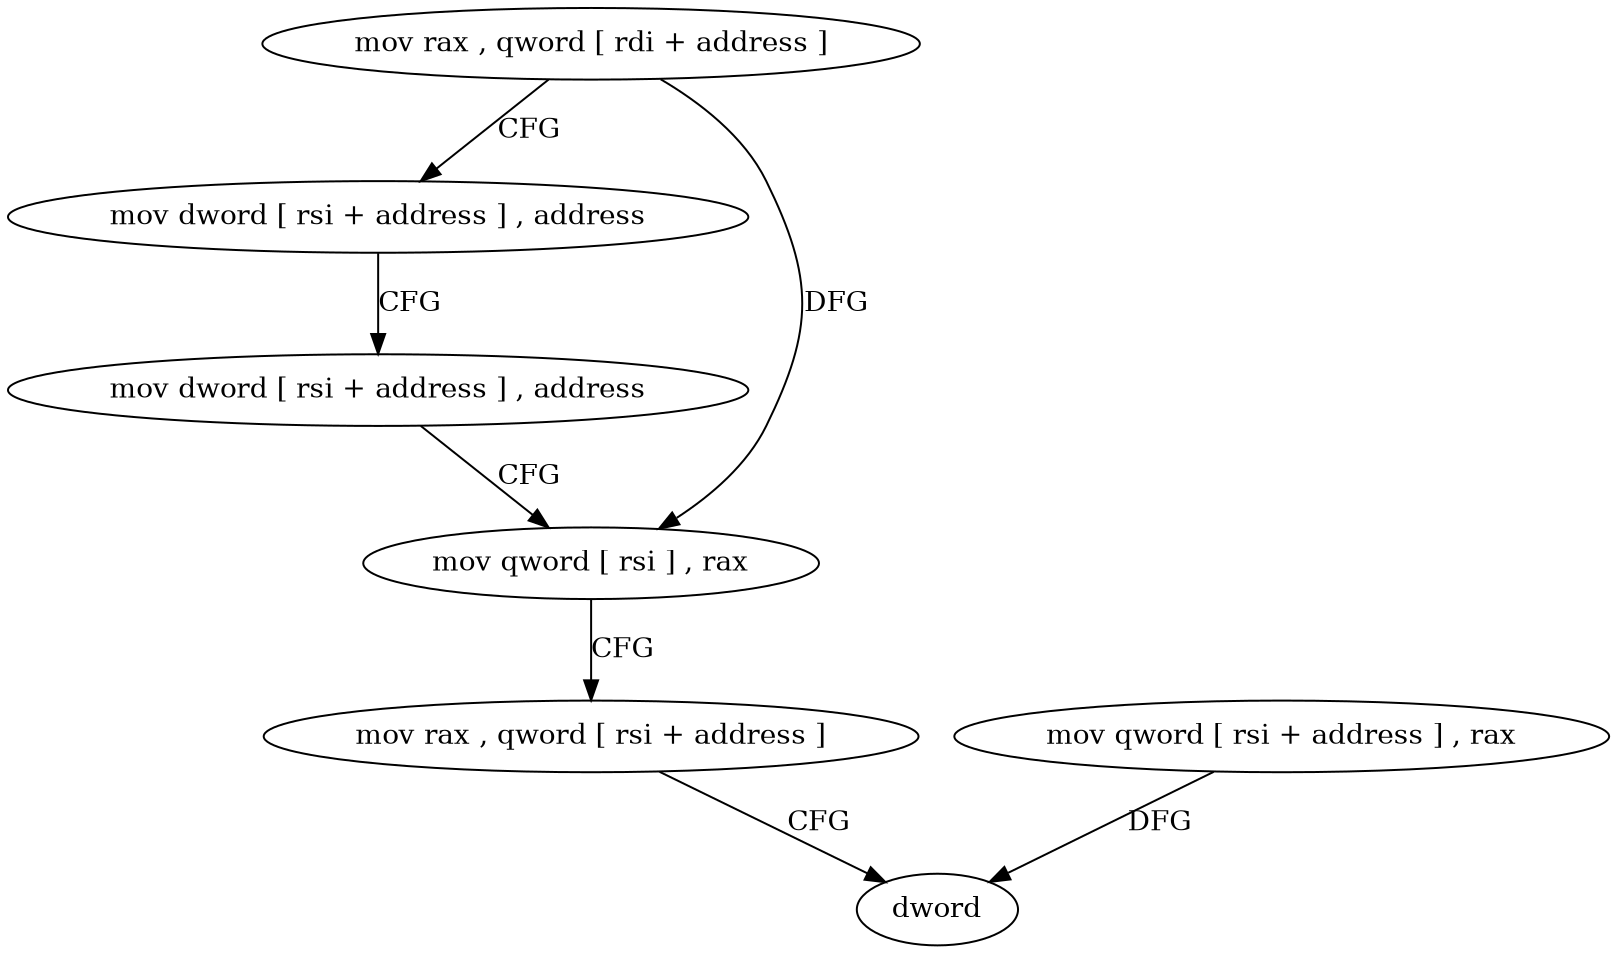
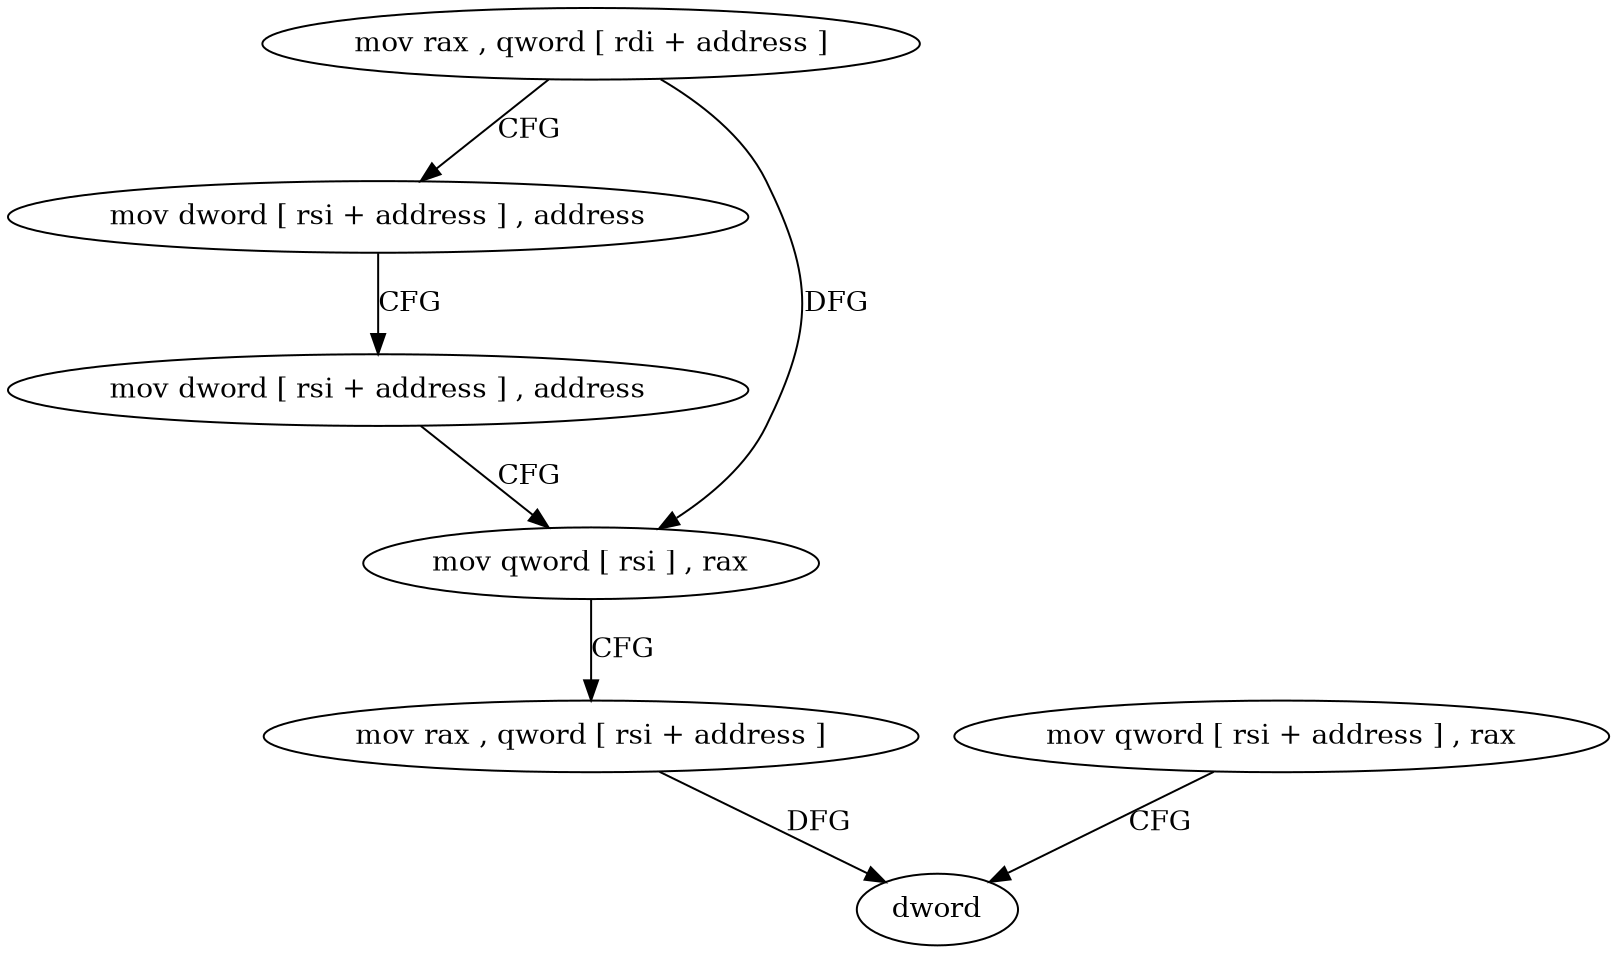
edge "mov rax , qword [ rsi + address ]" -> "dword": label "CFG" -> "DFG"
edge "mov qword [ rsi + address ] , rax" -> "dword": label "DFG" -> "CFG"
